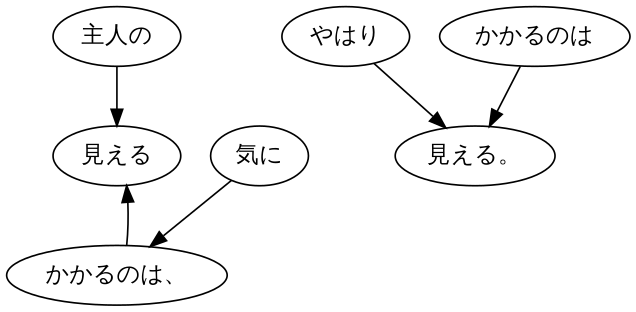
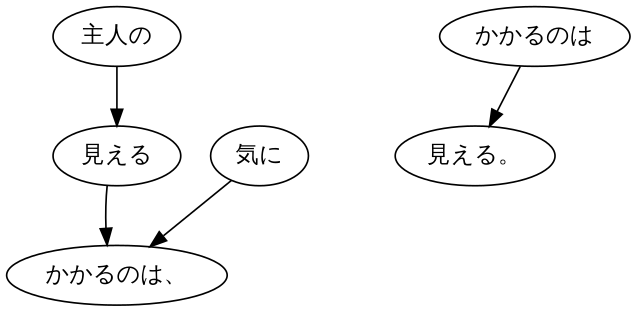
node "やはり": removed
edge "かかるのは、" -> "見える": reversed
